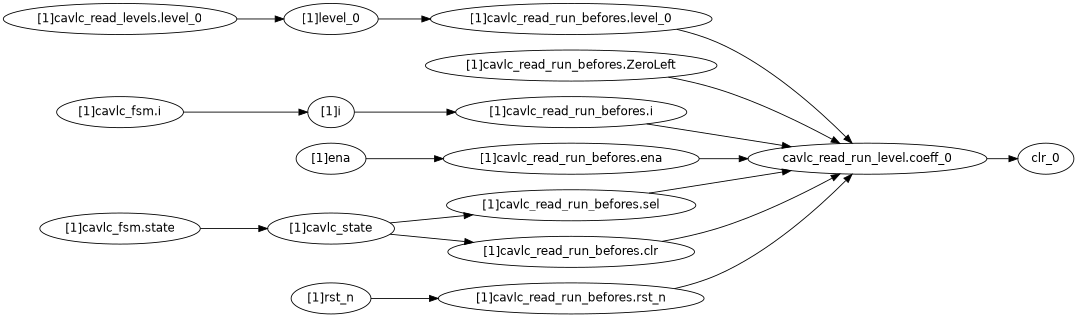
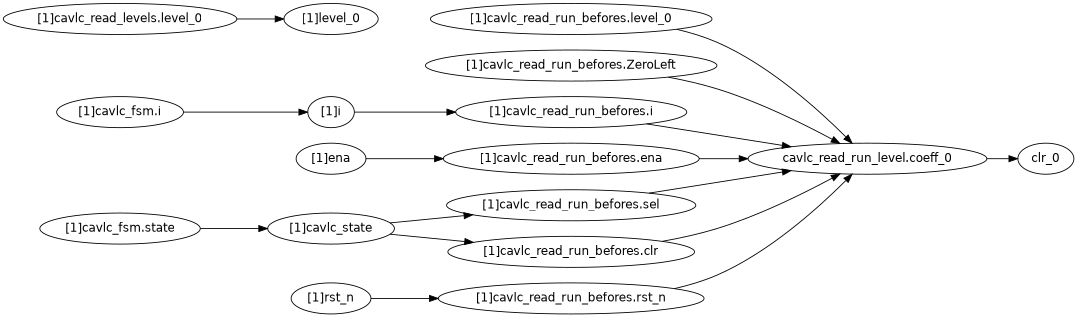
edge "[1]level_0" -> "[1]cavlc_read_run_befores.level_0": removed
